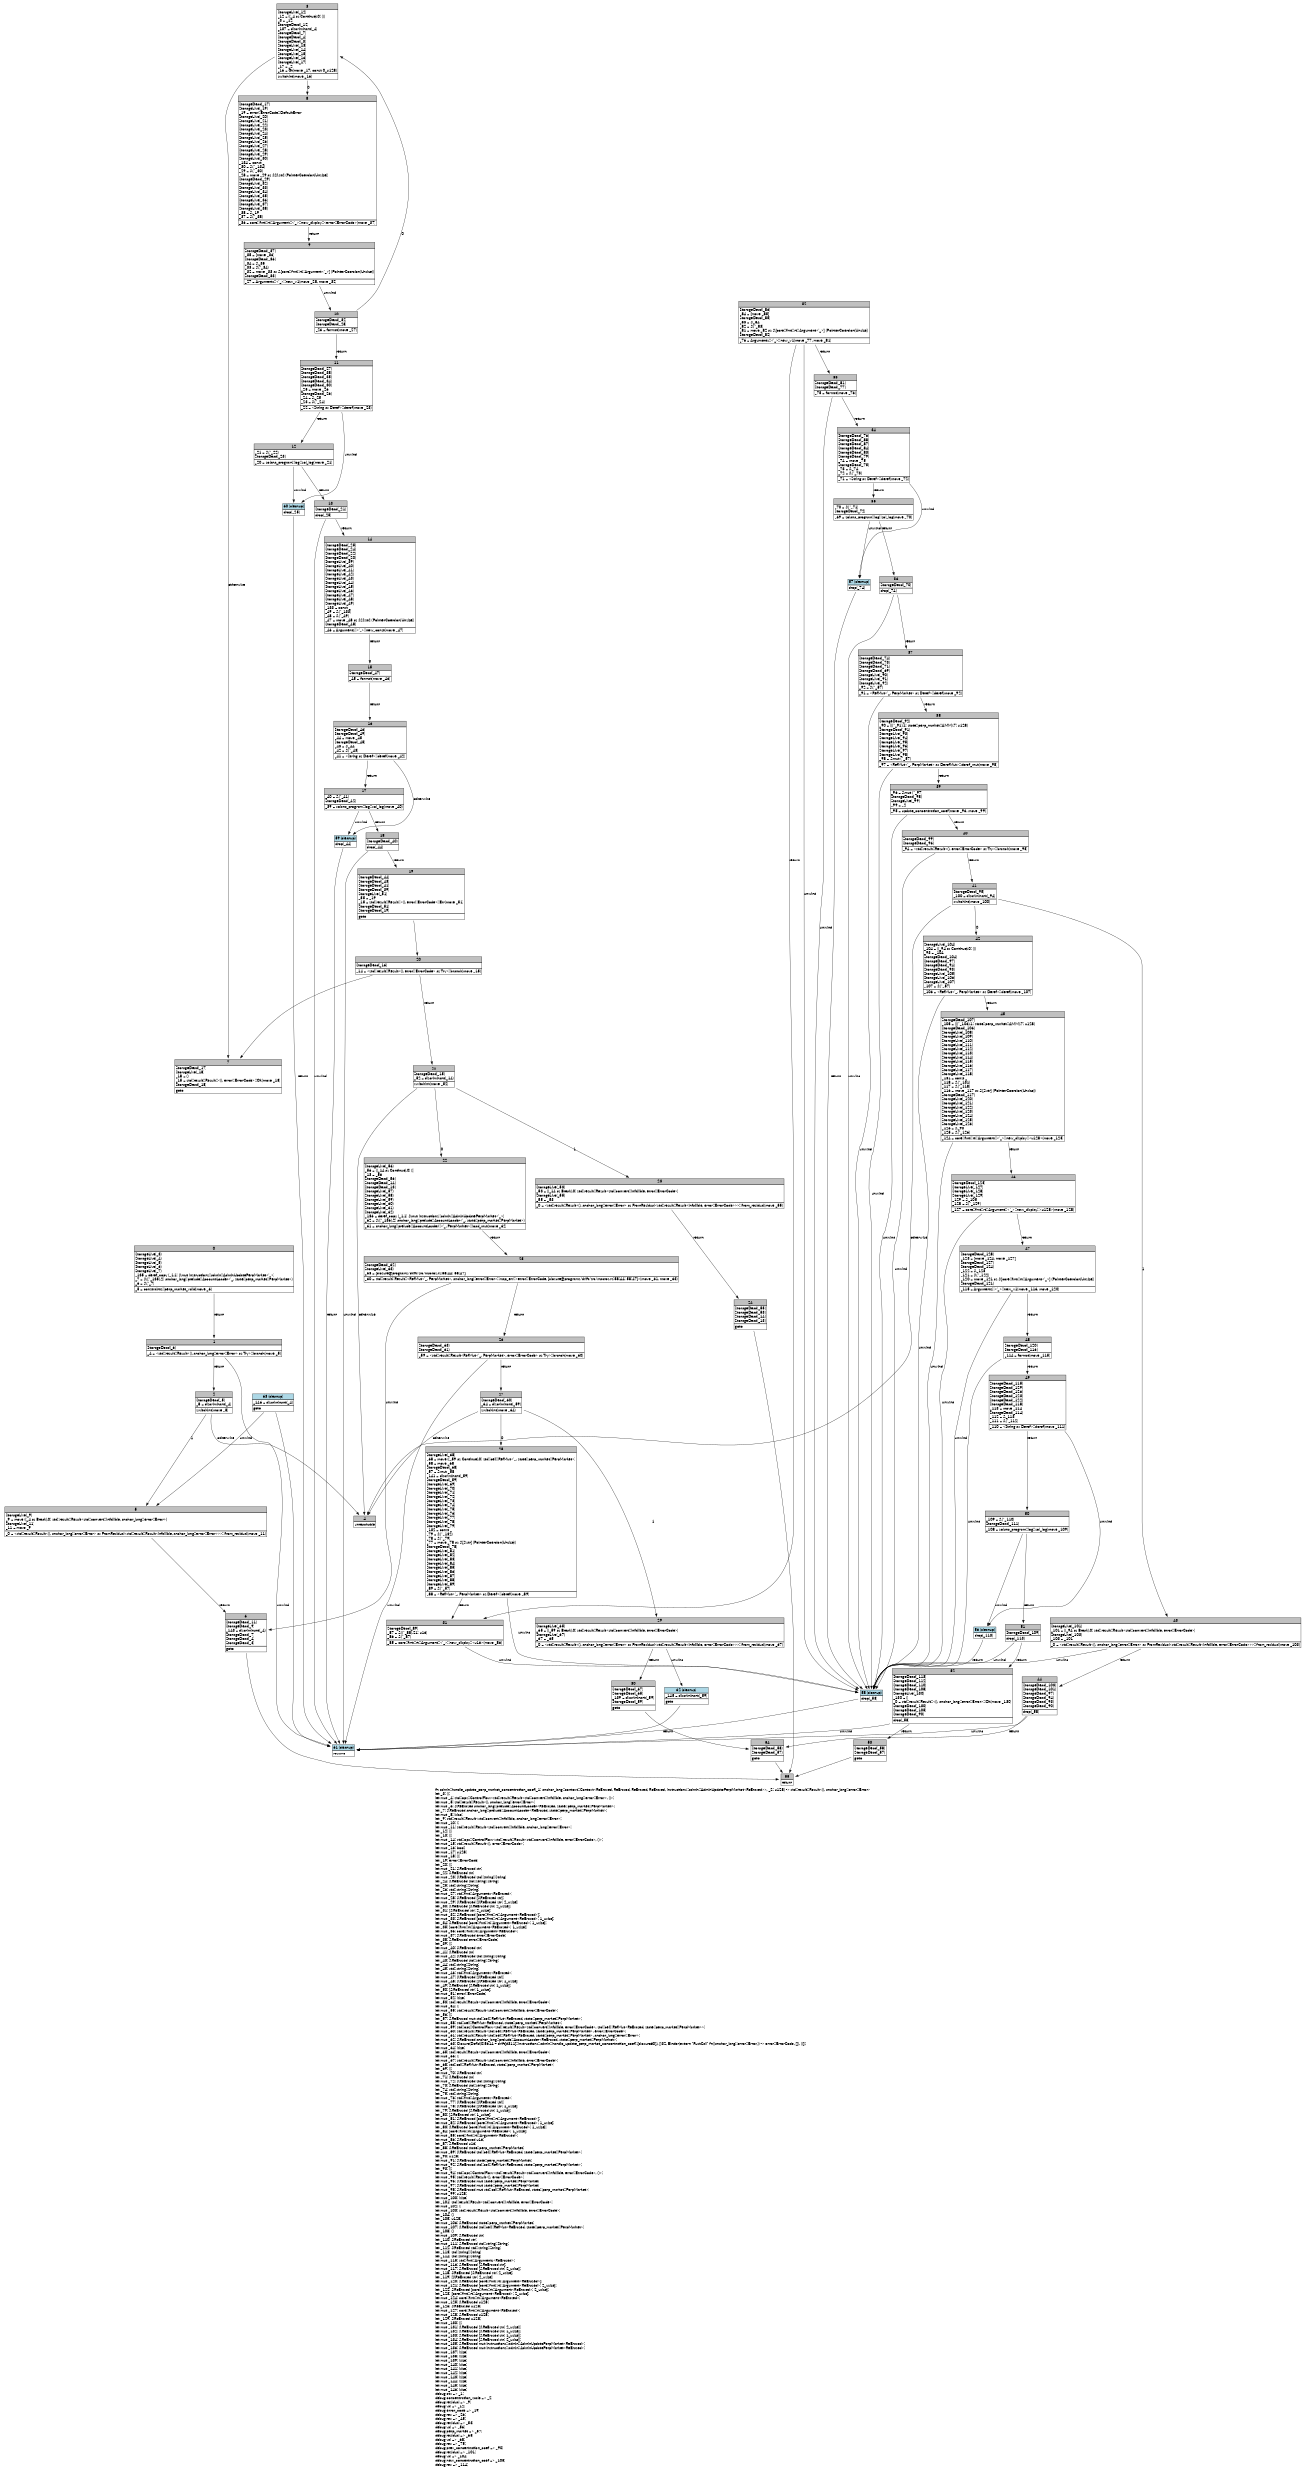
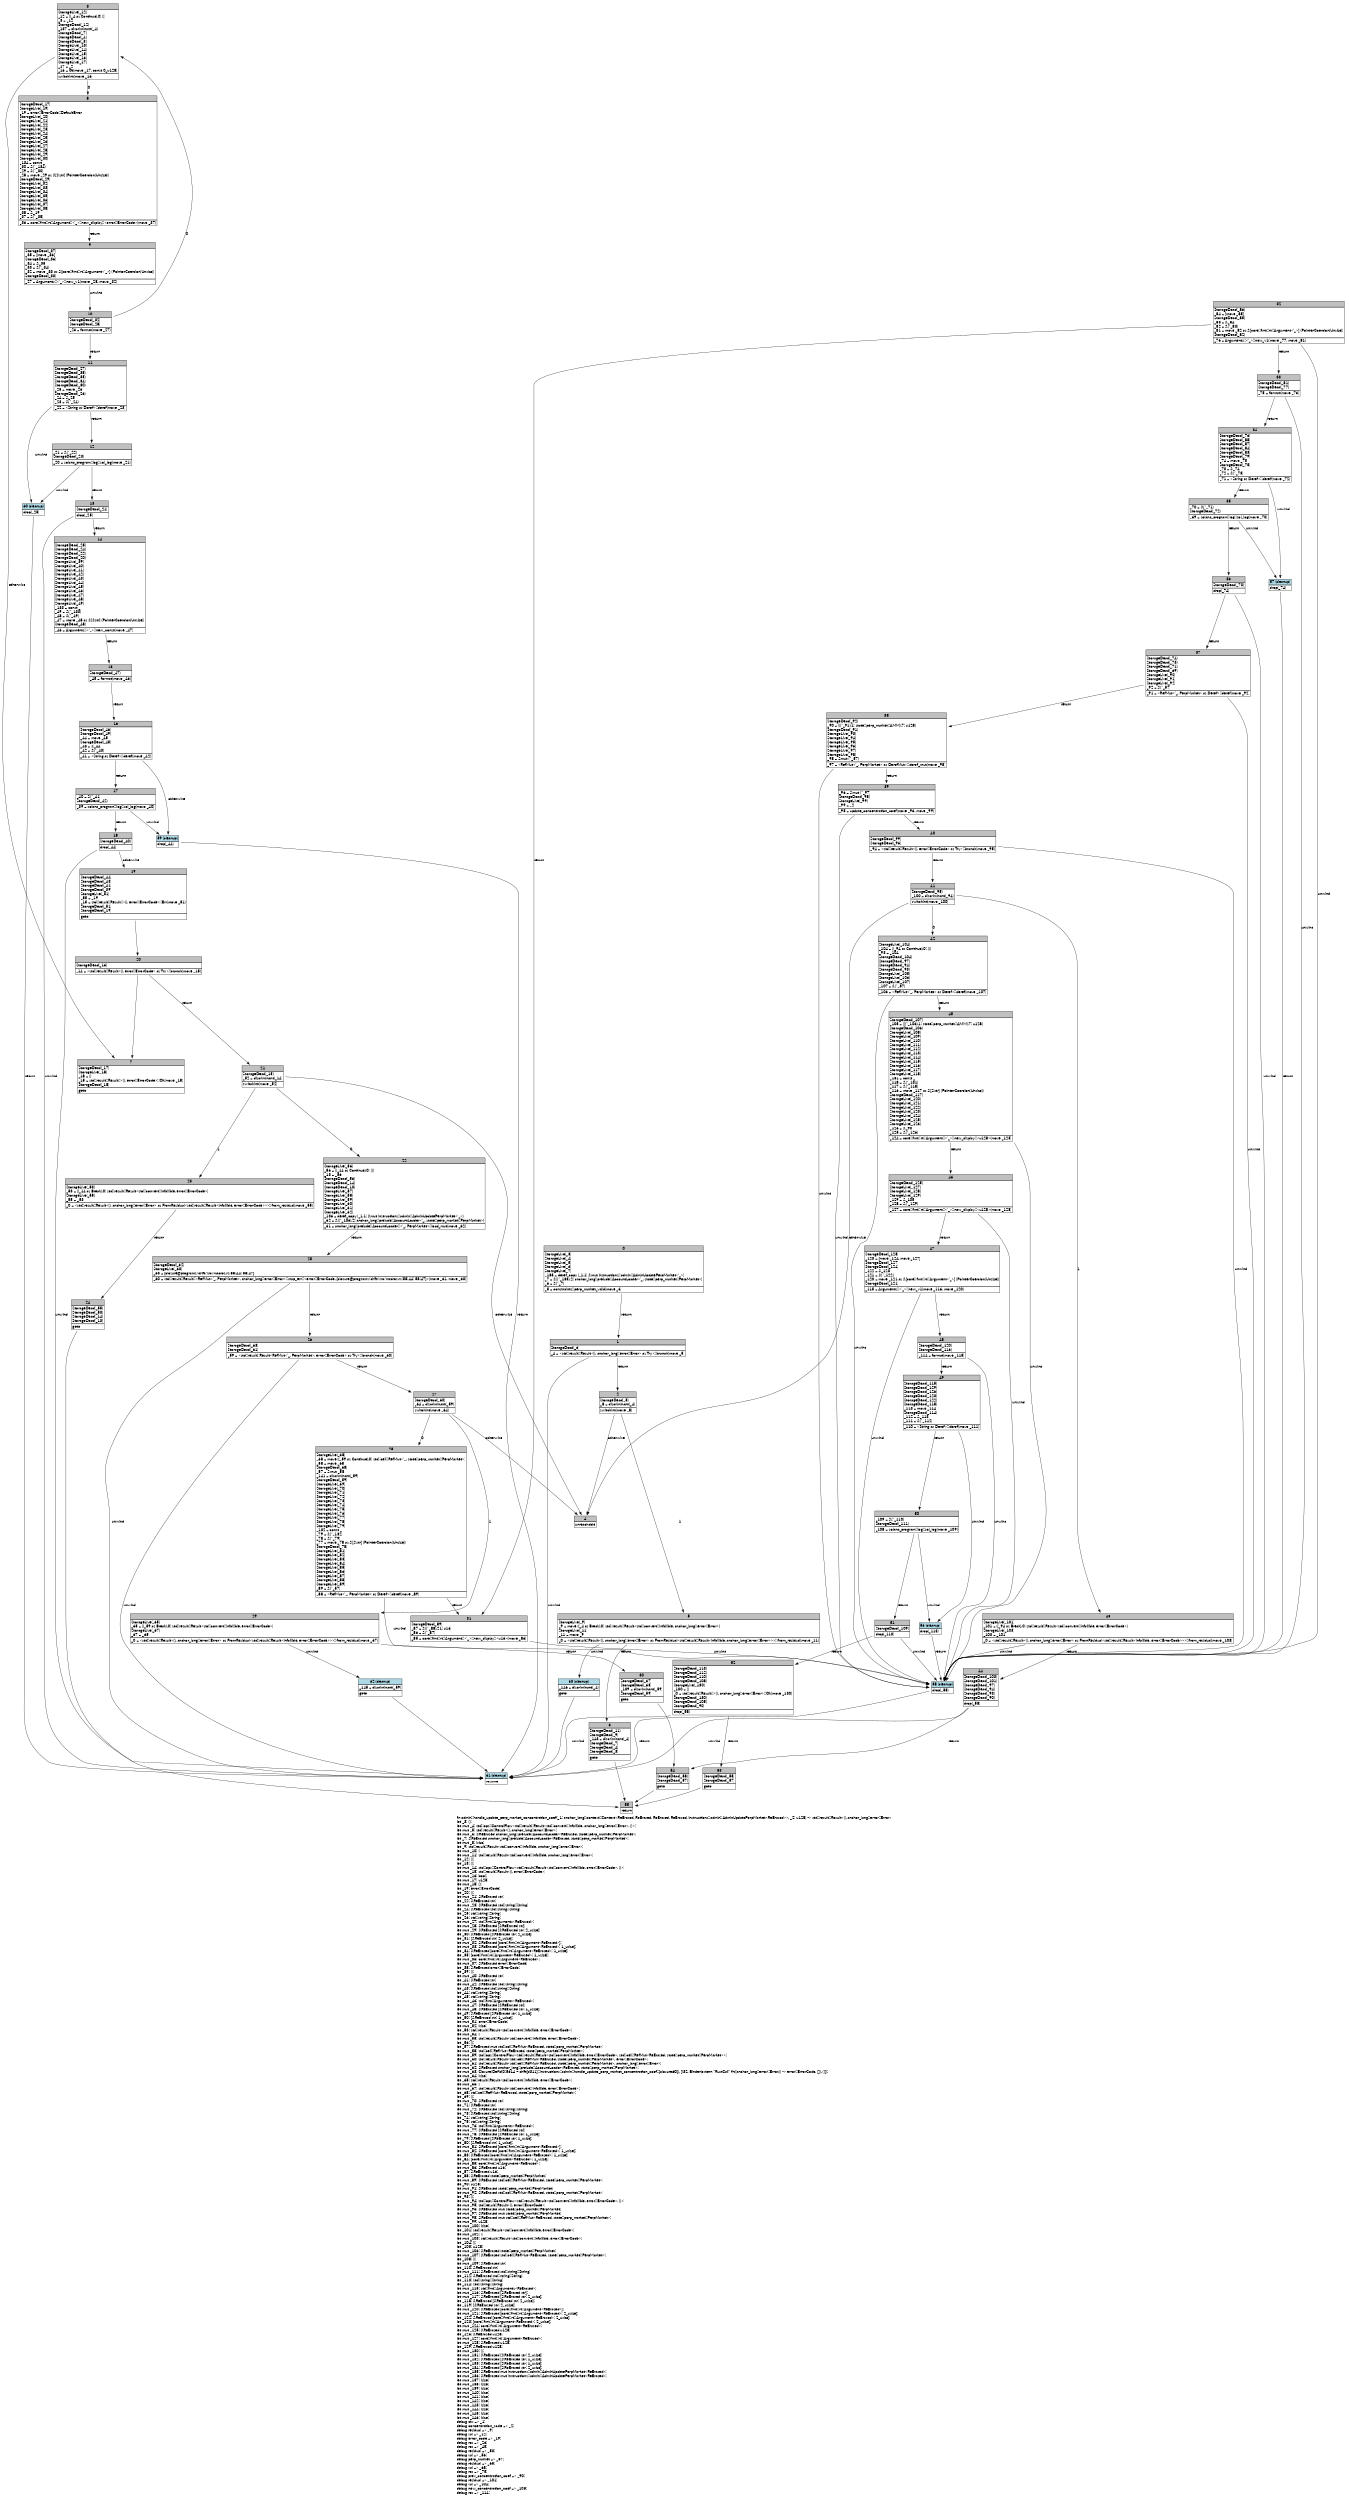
edge "18" -> "19": label "return" -> "otherwise"
edge "63 (cleanup)" -> "5": reversed
edge "25" -> "6": now "25" -> "61 (cleanup)"
